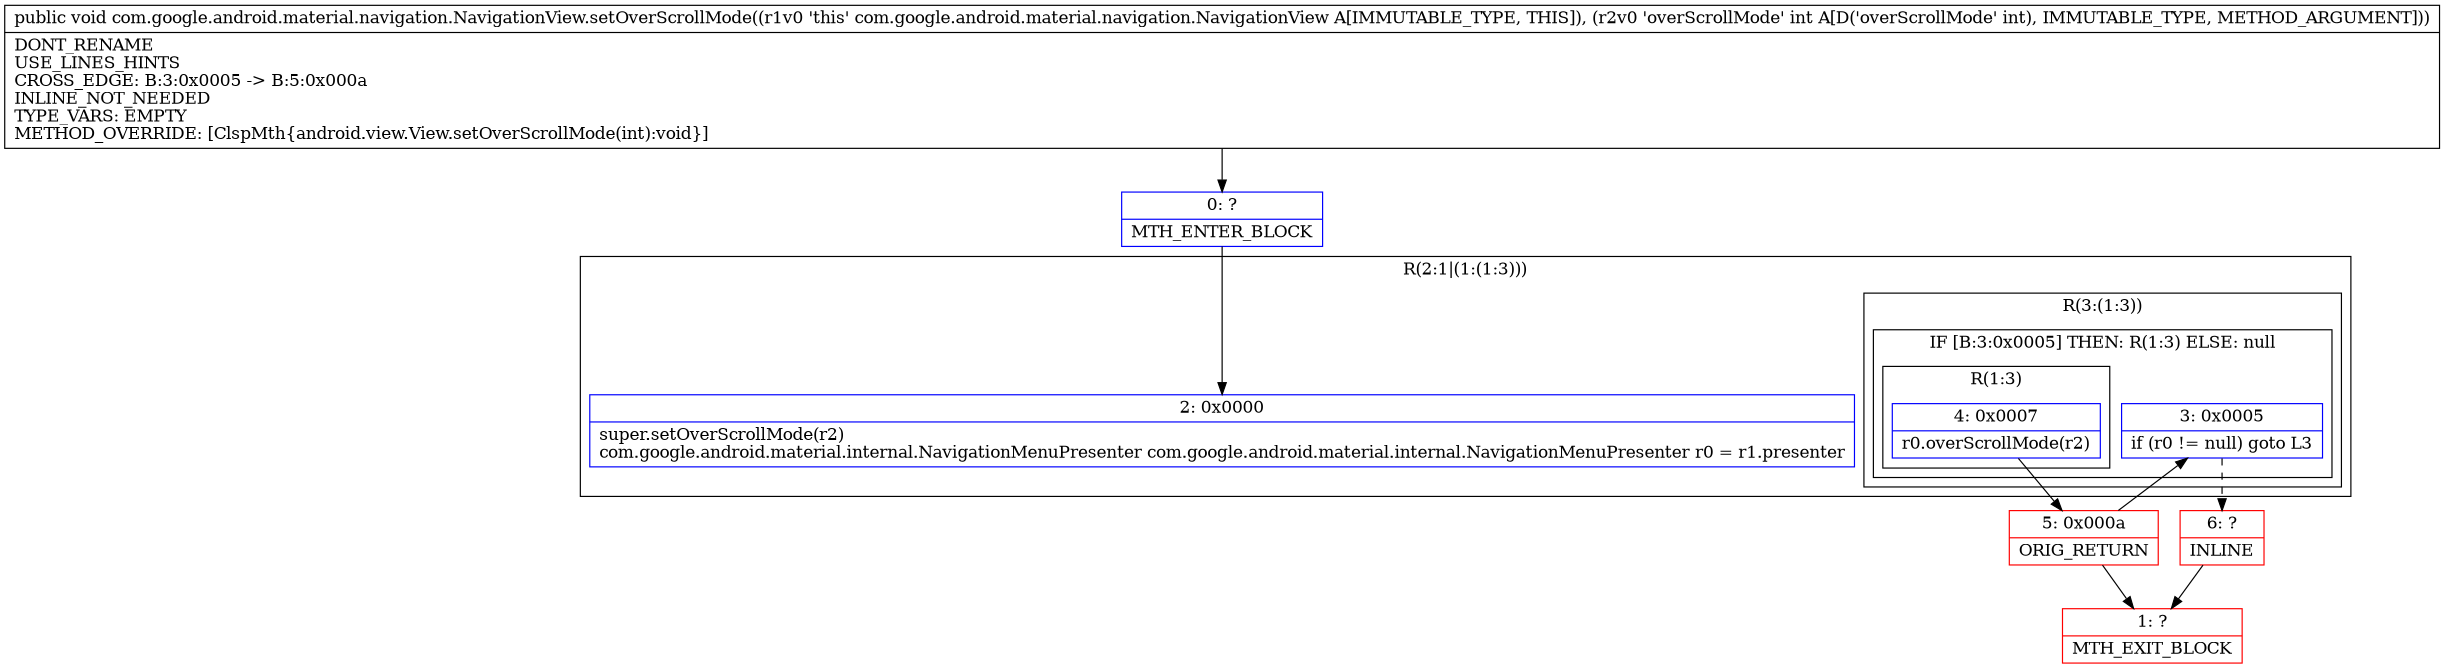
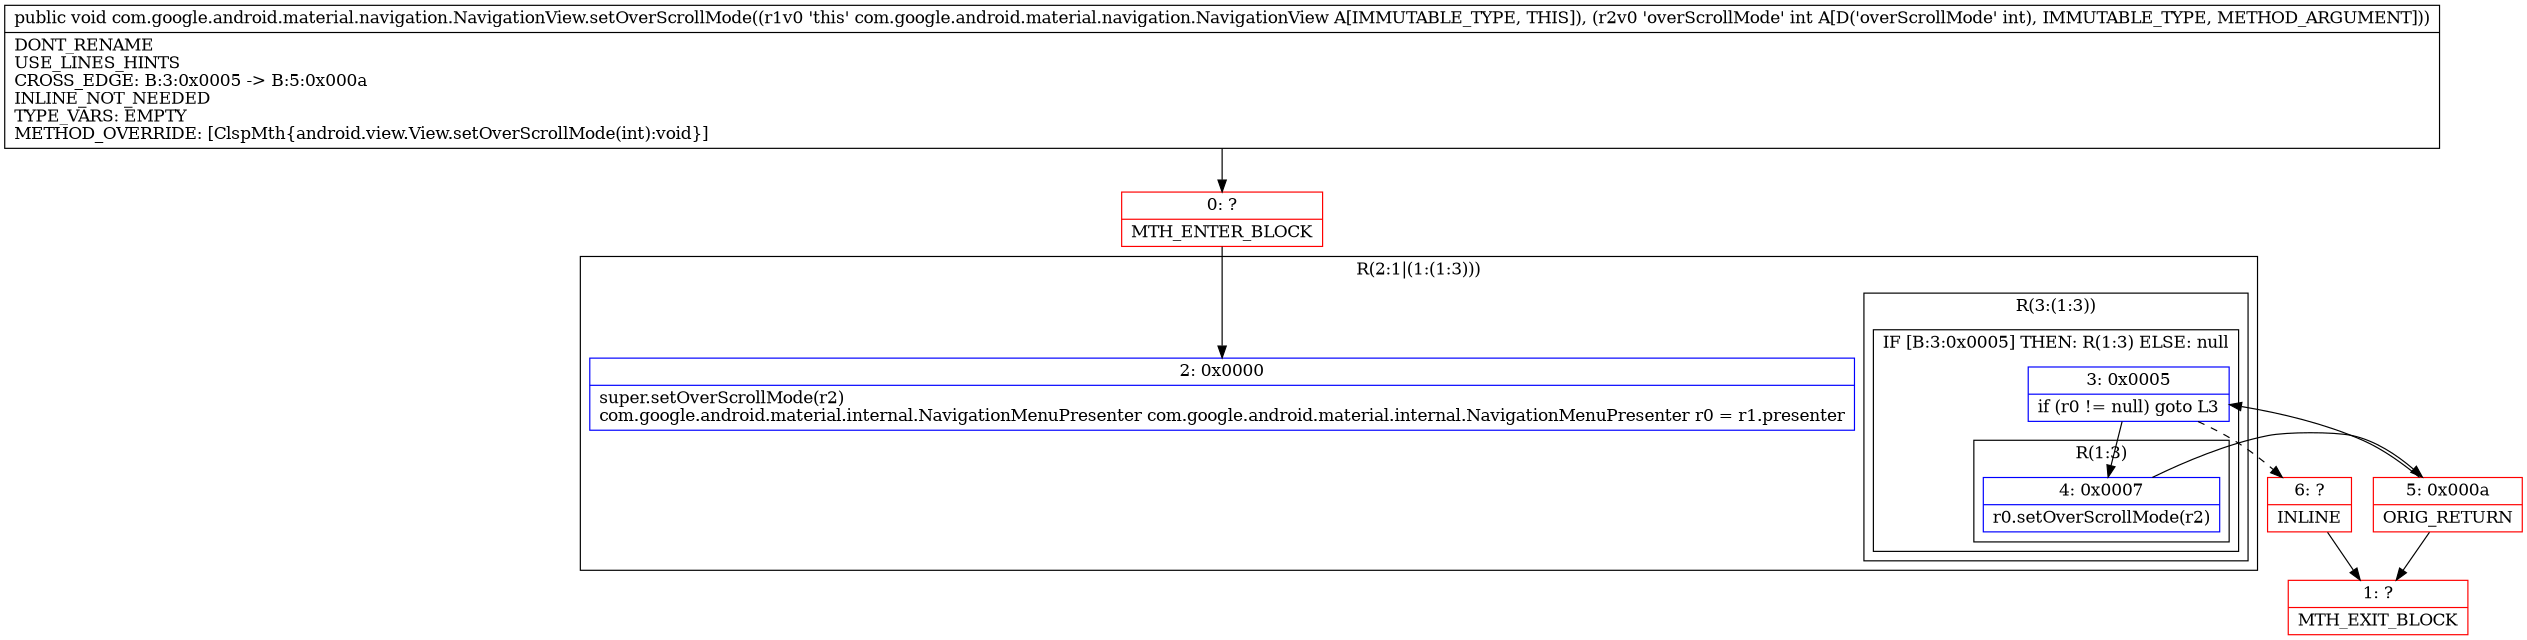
node "0: ?": color blue -> red
node "4: 0x0007": text "r0.overScrollMode(r2)" -> "r0.setOverScrollMode(r2)"
edge "3: 0x0005" -> "4: 0x0007": added
